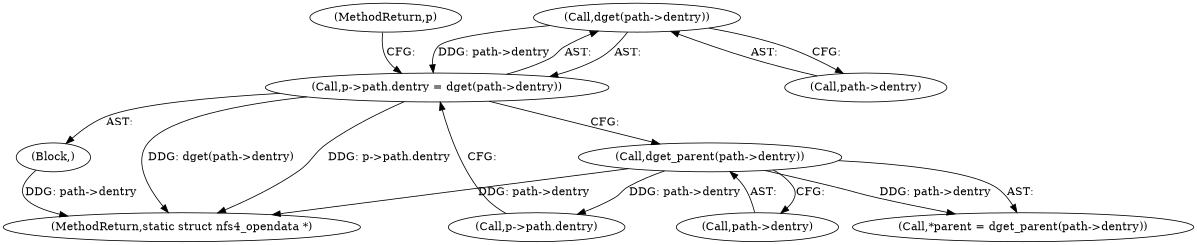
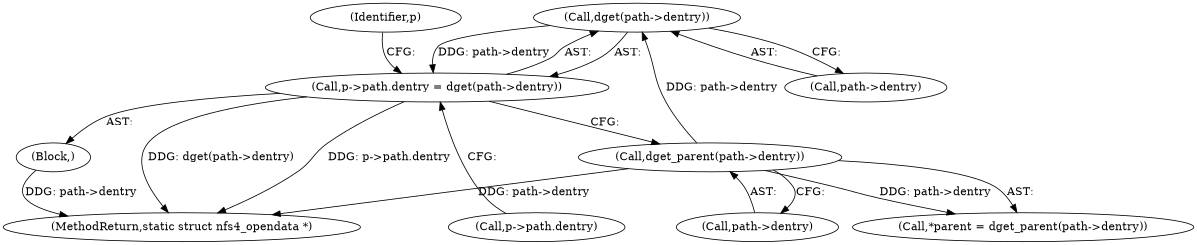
node "(MethodReturn,p)": label "(MethodReturn,p)" -> "(Identifier,p)"
edge "(Call,dget_parent(path->dentry))" -> "(Call,p->path.dentry)": now "(Call,dget_parent(path->dentry))" -> "(Call,dget(path->dentry))"
